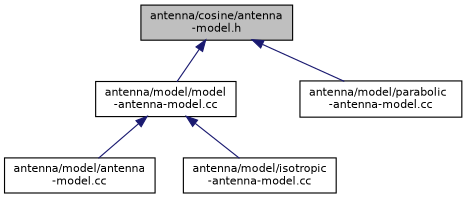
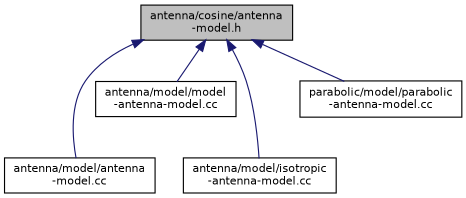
node "antenna/model/parabolic -antenna-model.cc": label "antenna/model/parabolic -antenna-model.cc" -> "parabolic/model/parabolic -antenna-model.cc"
edge "antenna/model/antenna -model.cc" -> "antenna/model/model -antenna-model.cc": now "antenna/model/antenna -model.cc" -> "antenna/cosine/antenna -model.h"
edge "antenna/model/isotropic -antenna-model.cc" -> "antenna/model/model -antenna-model.cc": now "antenna/model/isotropic -antenna-model.cc" -> "antenna/cosine/antenna -model.h"
